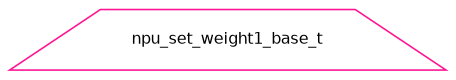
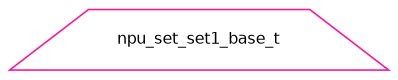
node "npu_set_weight1_base_t": label "npu_set_weight1_base_t" -> "npu_set_set1_base_t"
